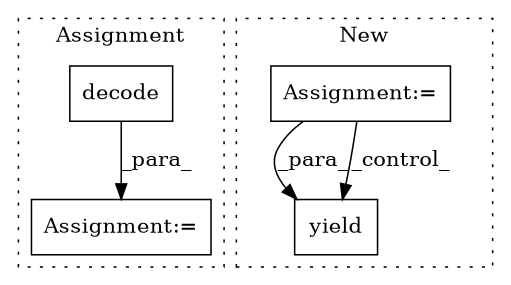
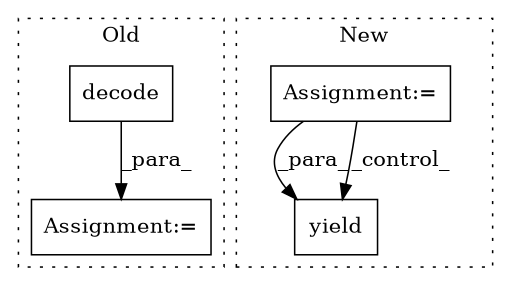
cluster "Assignment": label "Assignment" -> "Old"
